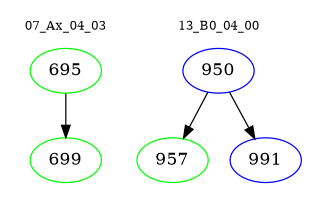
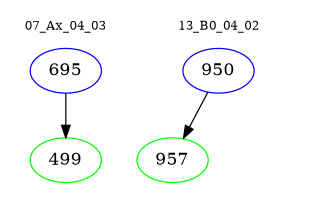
cluster "13_B0_04_00": label "13_B0_04_00" -> "13_B0_04_02"
node "695": color green -> blue
node "699": label "699" -> "499"
node "991": removed
